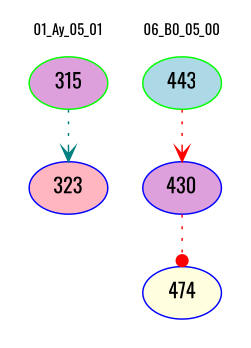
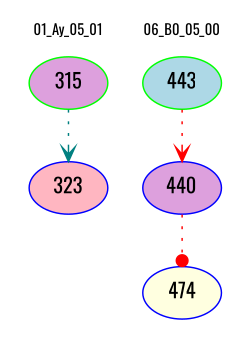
node "430": label "430" -> "440"
